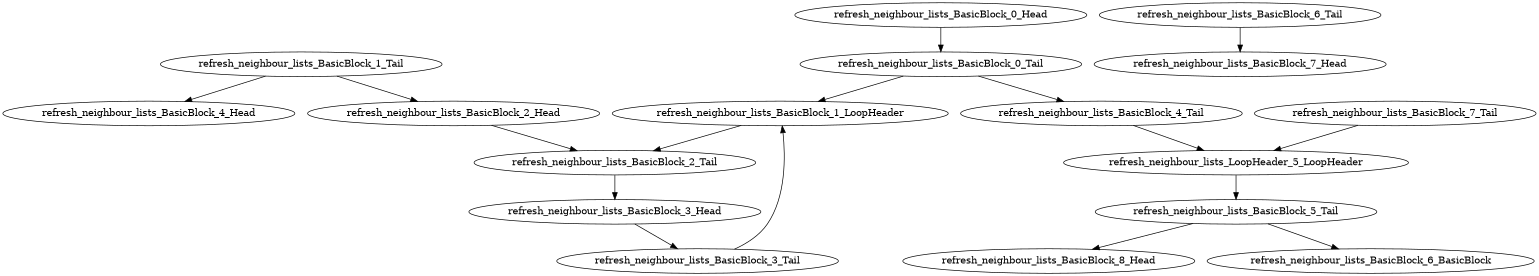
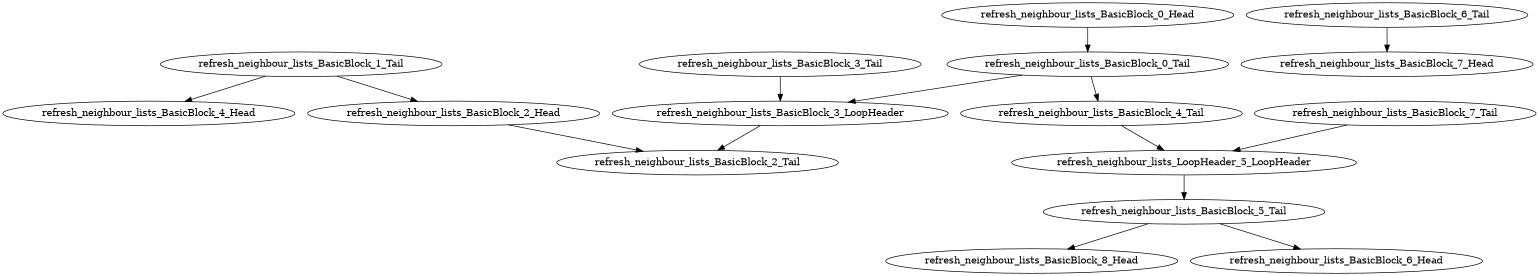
node "refresh_neighbour_lists_BasicBlock_1_LoopHeader": label "refresh_neighbour_lists_BasicBlock_1_LoopHeader" -> "refresh_neighbour_lists_BasicBlock_3_LoopHeader"
node "refresh_neighbour_lists_BasicBlock_3_Head": removed
node "refresh_neighbour_lists_BasicBlock_6_BasicBlock": label "refresh_neighbour_lists_BasicBlock_6_BasicBlock" -> "refresh_neighbour_lists_BasicBlock_6_Head"
